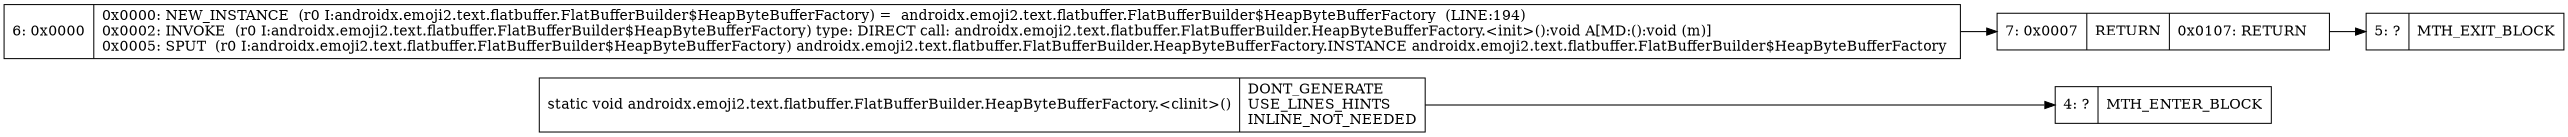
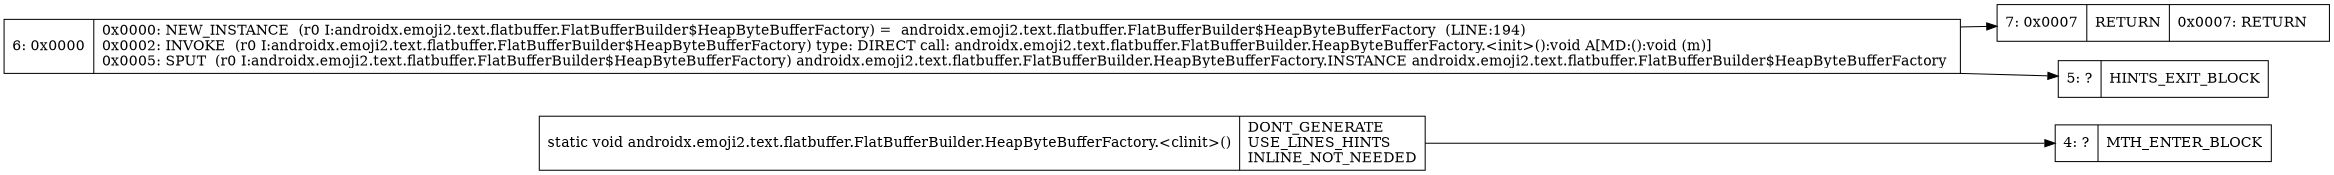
node "7: 0x0007": text "0x0107: RETURN" -> "0x0007: RETURN"
node "5: ?": text "MTH_EXIT_BLOCK" -> "HINTS_EXIT_BLOCK"
edge "7: 0x0007" -> "5: ?": now "6: 0x0000" -> "5: ?"
